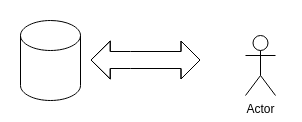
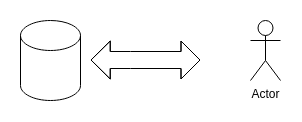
node "Actor": moved (261, 66) -> (266, 51)
